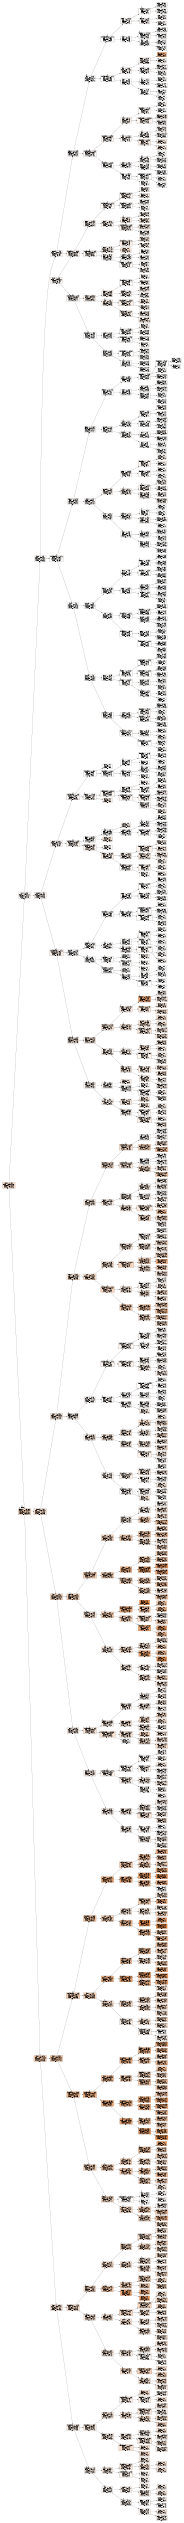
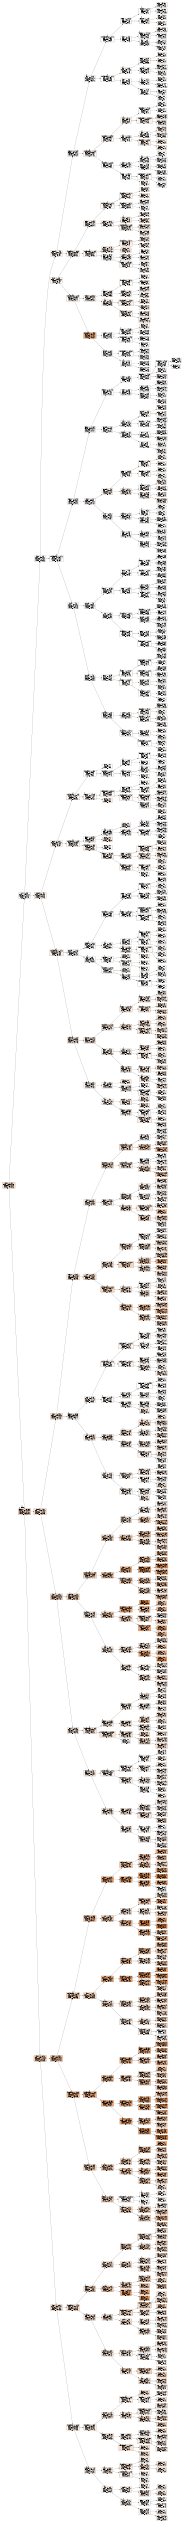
node "mse = 16.0 samples = 2 value = 65.0": fillcolor #eca36e -> #fdf3ed
node "humidity <= 79.5 mse = 115.049 samples = 145 value = 18.669": fillcolor #fefcfa -> #eda978
node "atemp <= 20.075 mse = 421.592 samples = 17 value = 113.235": fillcolor #eca572 -> #fbeadf
